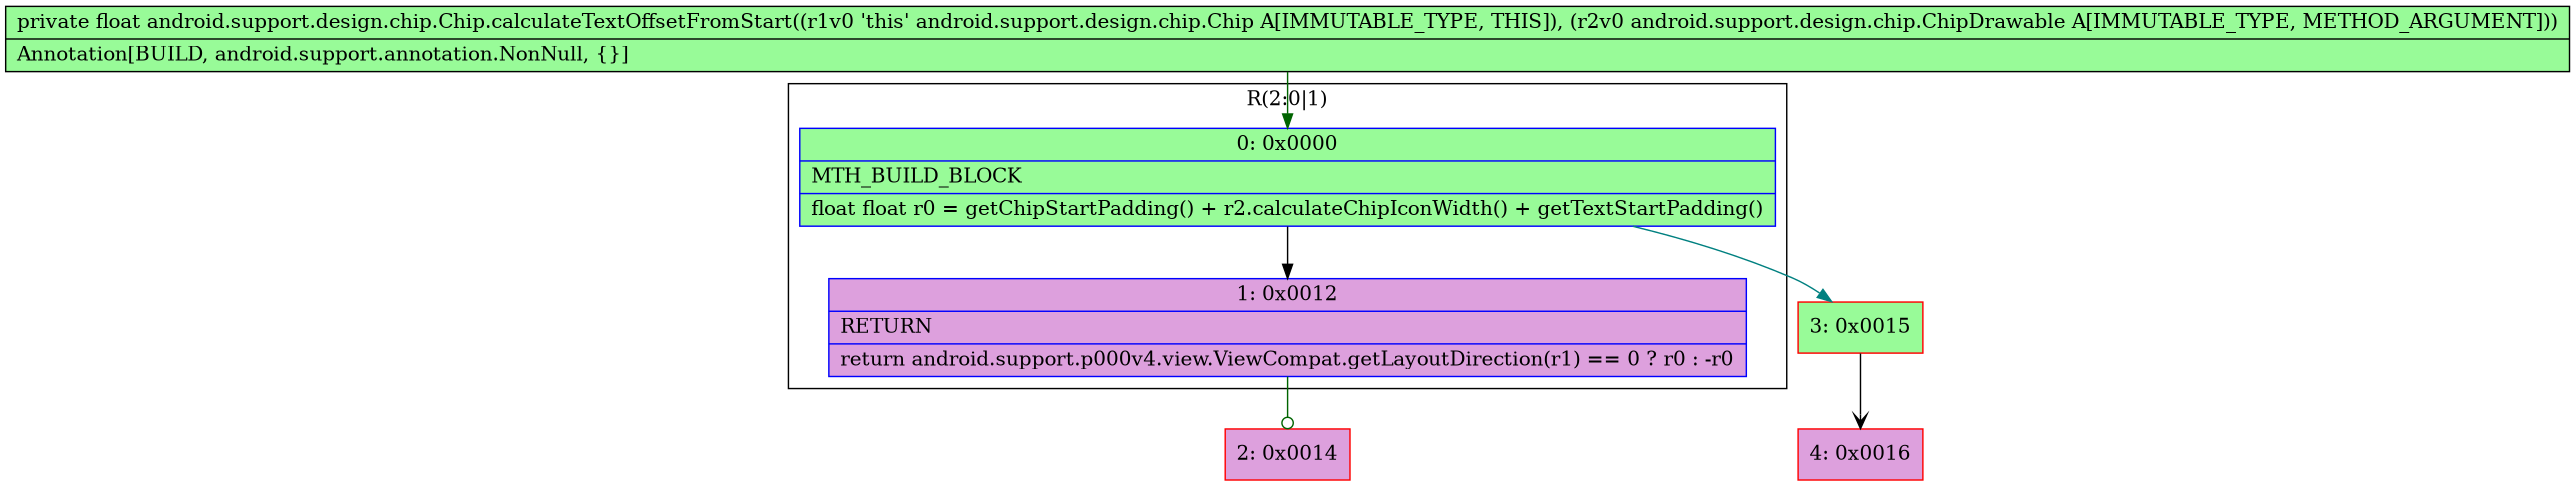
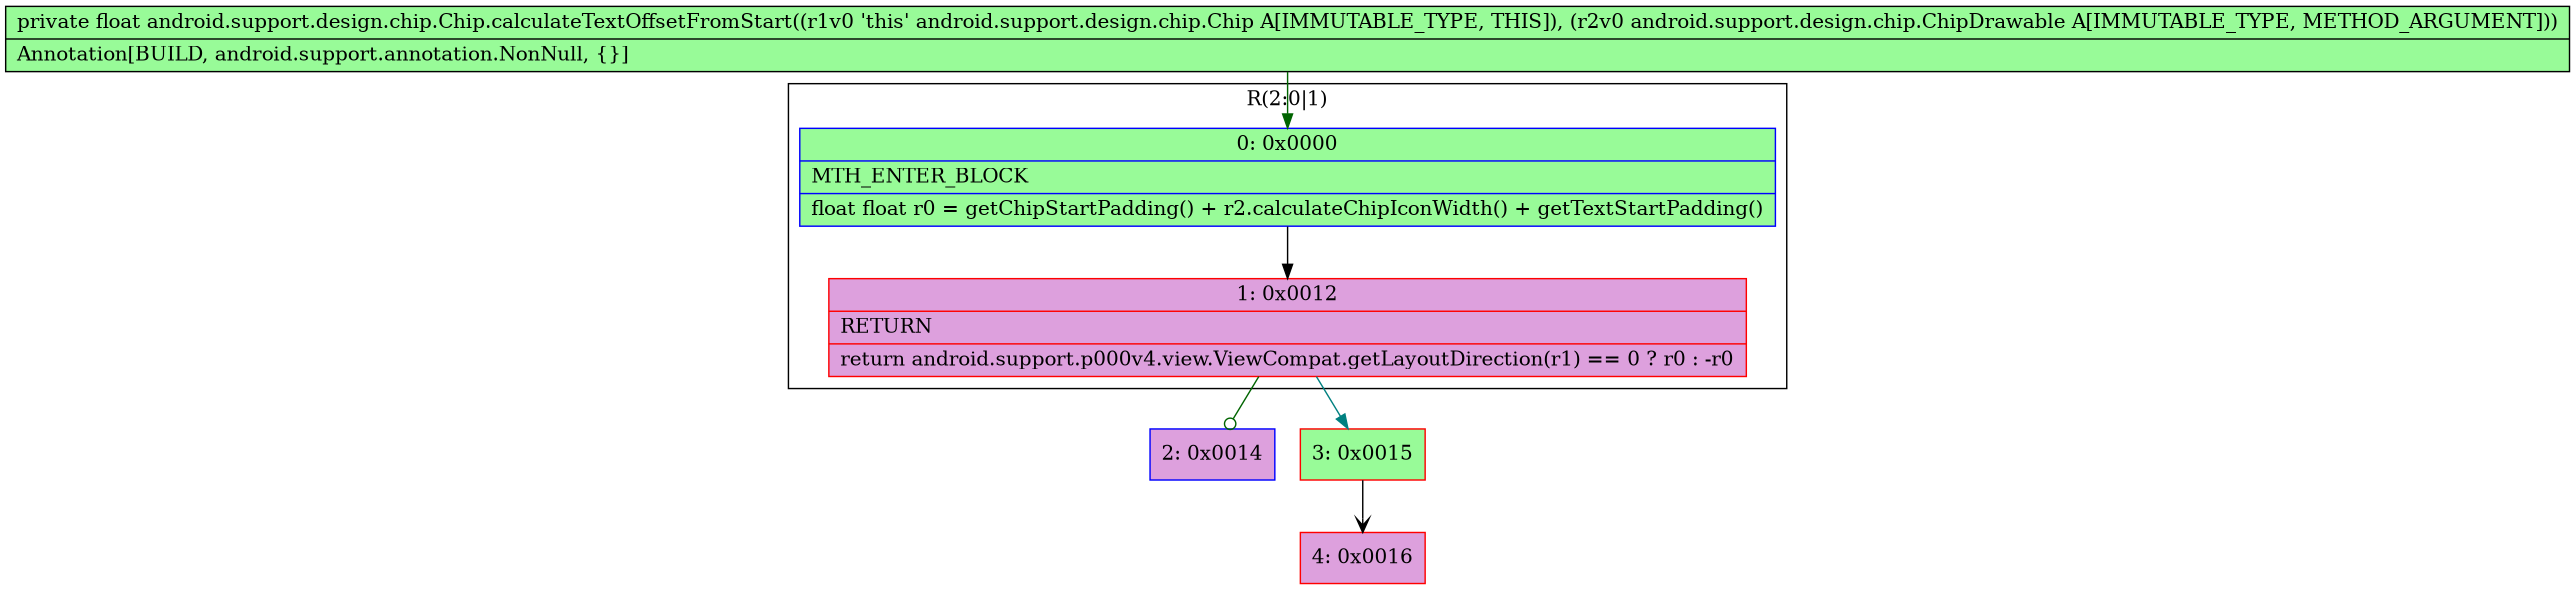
node "0: 0x0000": text "MTH_BUILD_BLOCK" -> "MTH_ENTER_BLOCK"
edge "0: 0x0000" -> "3: 0x0015": now "1: 0x0012" -> "3: 0x0015"
node "1: 0x0012": color blue -> red
node "2: 0x0014": color red -> blue
